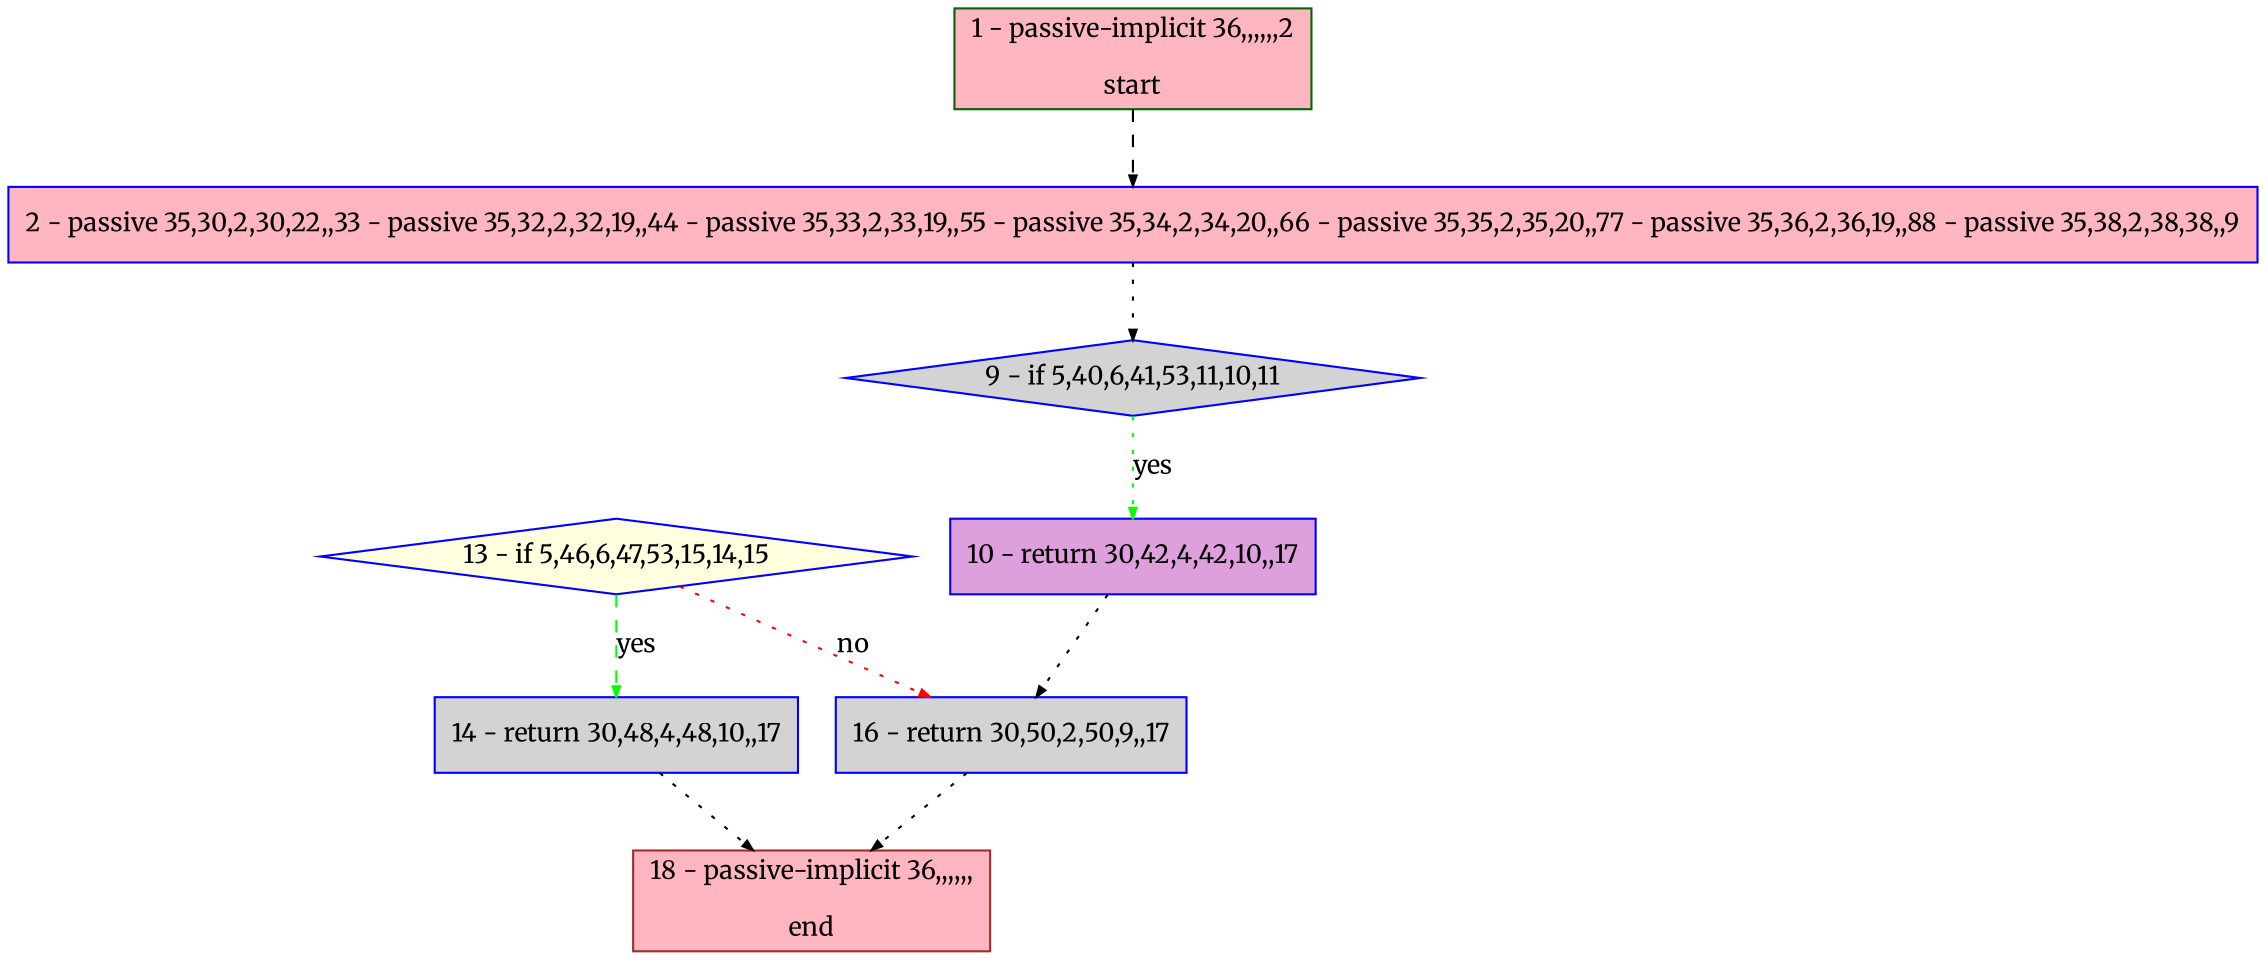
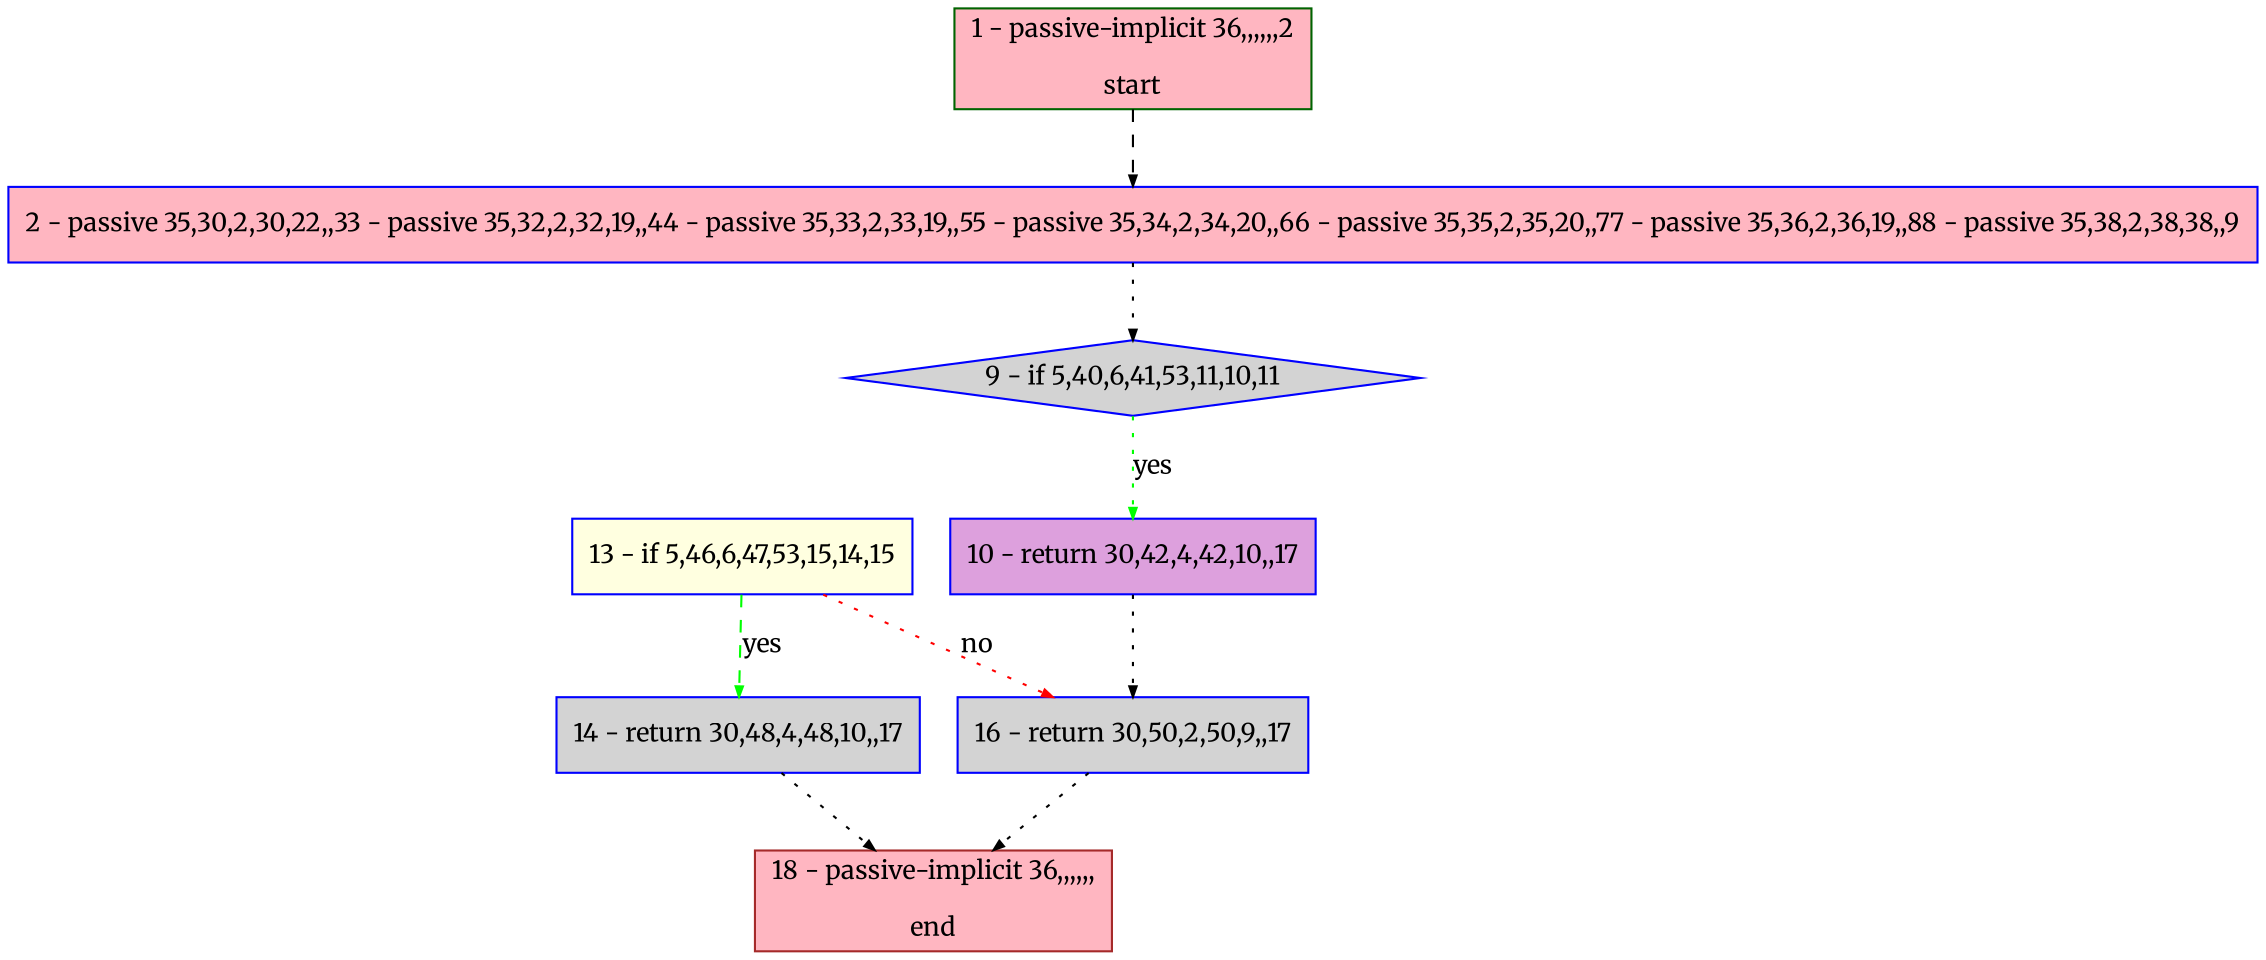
node "13 - if 5,46,6,47,53,15,14,15": shape diamond -> box
